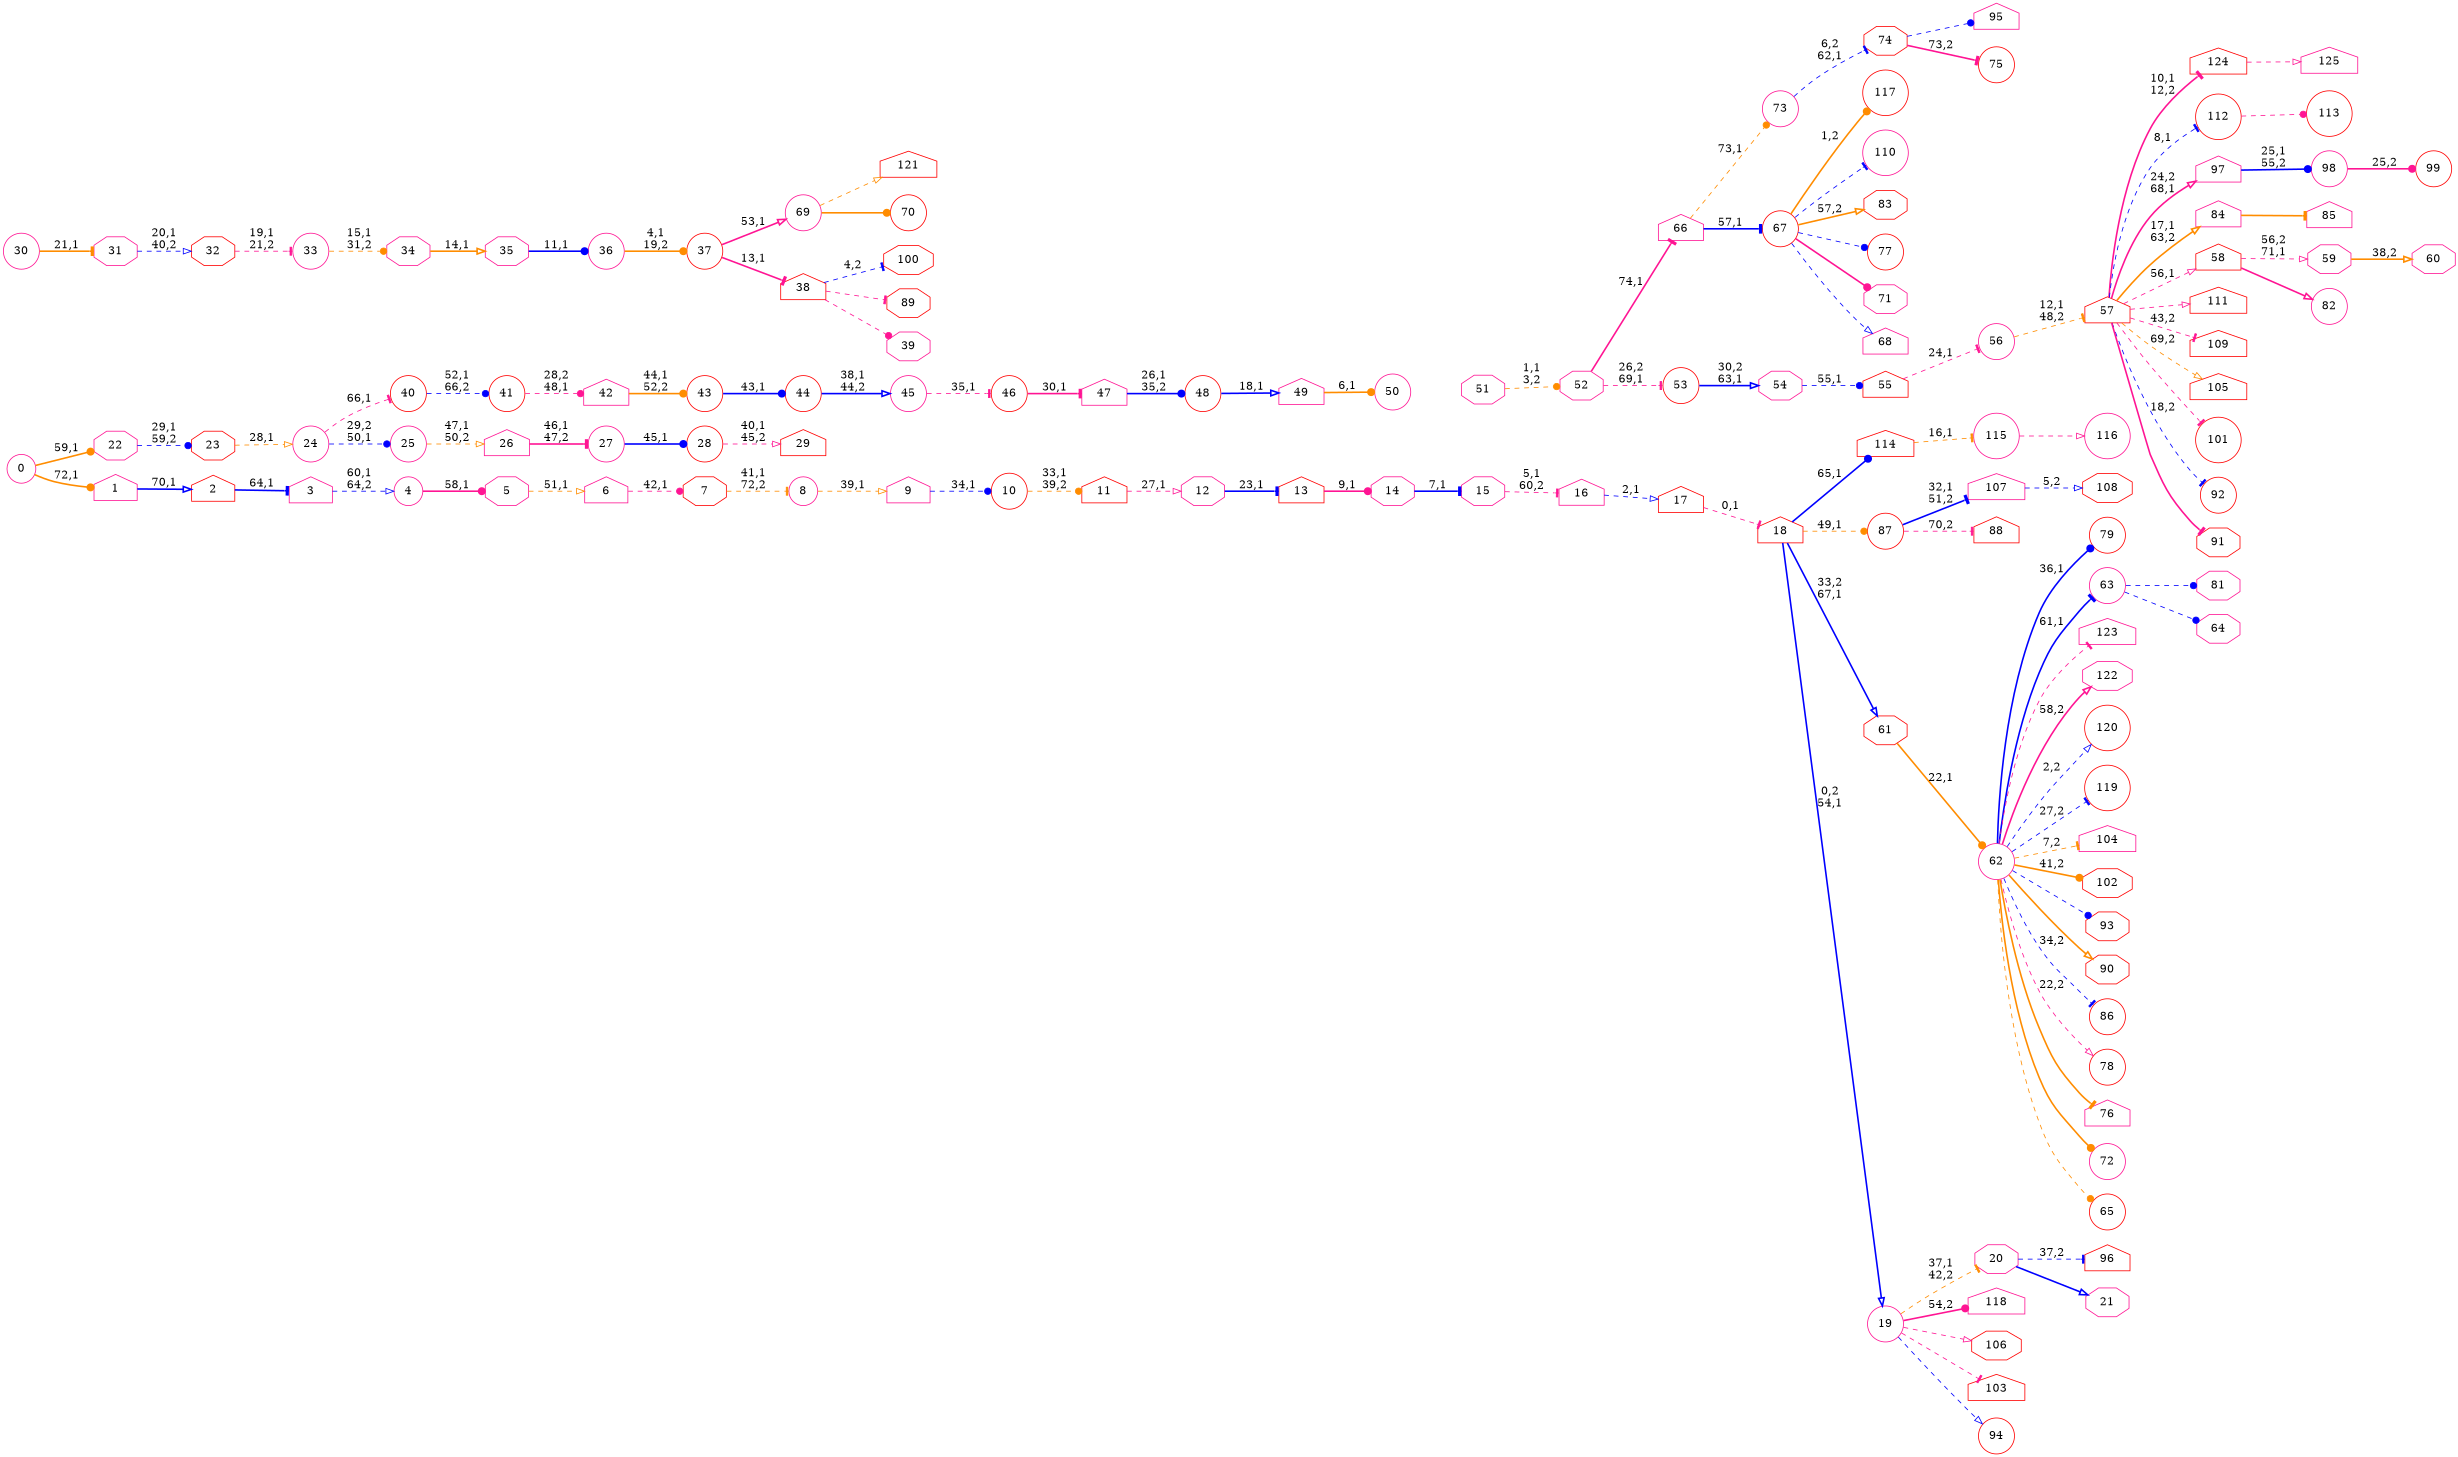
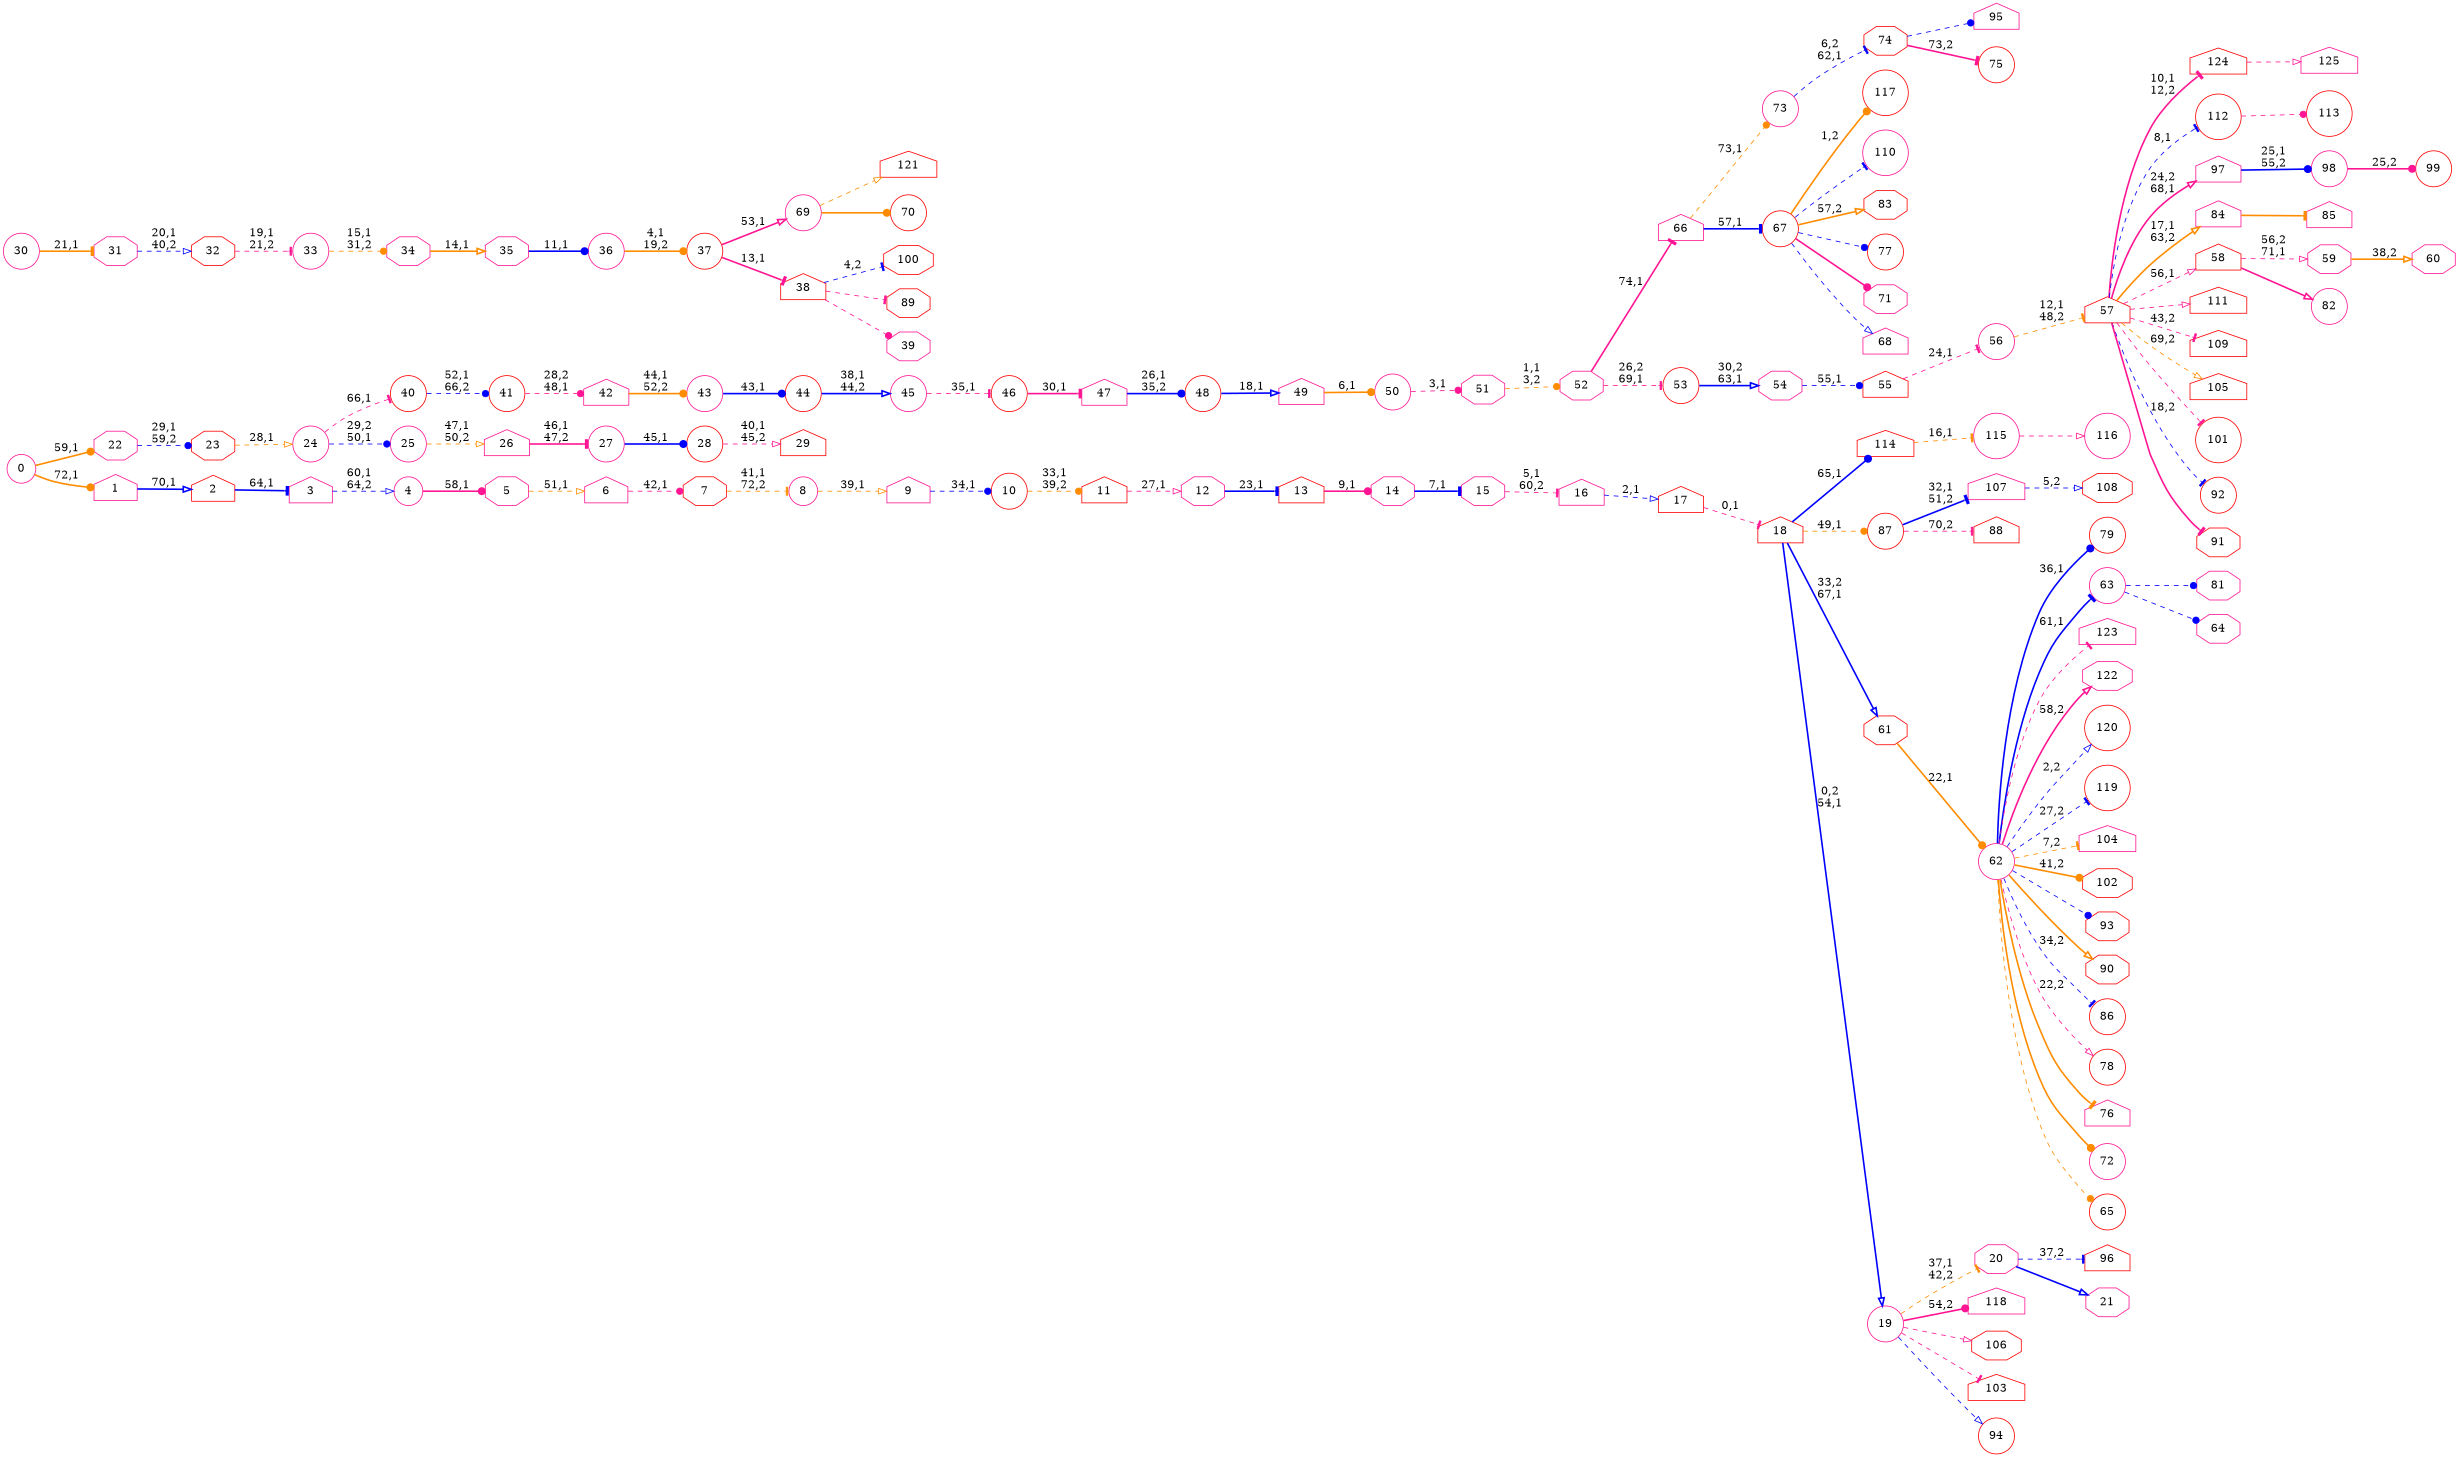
edge "50" -> "51": added, label "3,1"
node "43": color red -> deeppink
